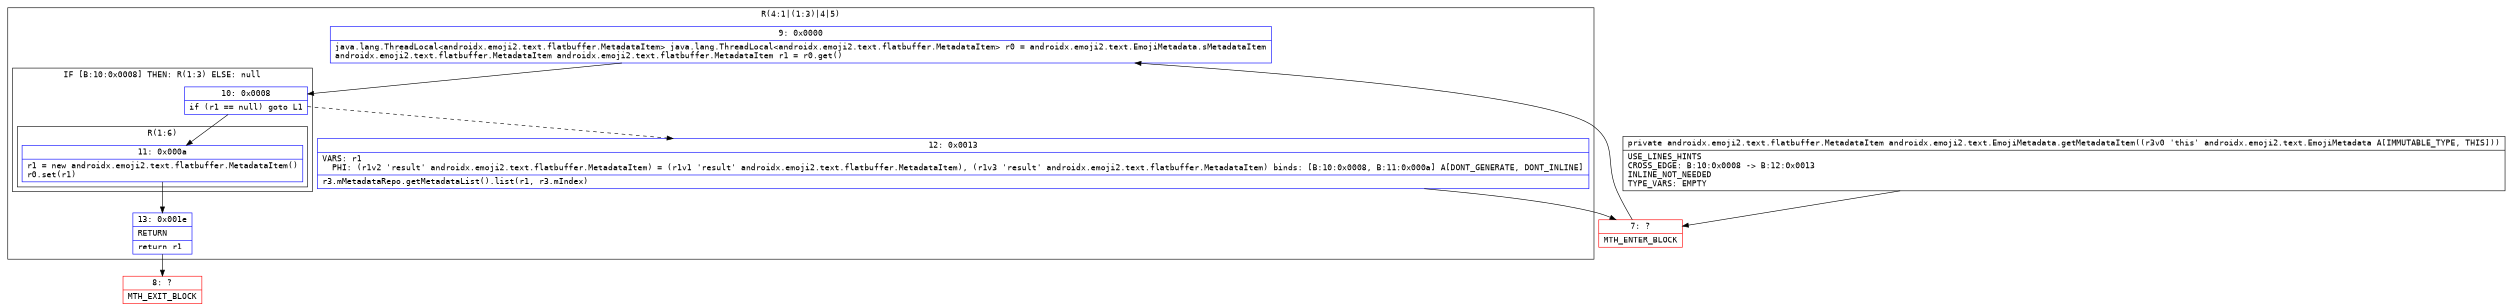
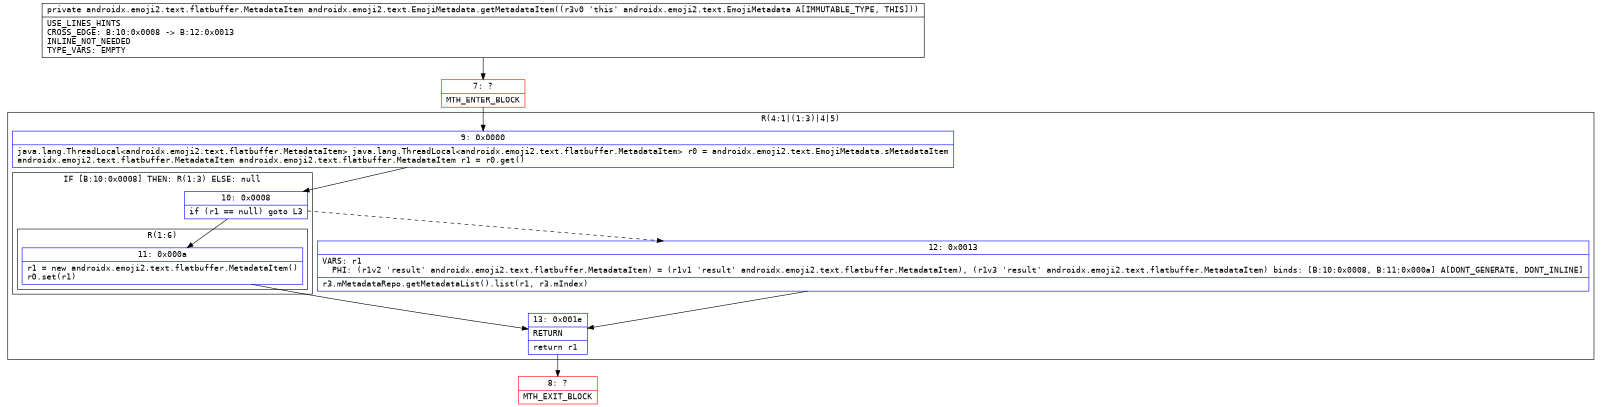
node "10: 0x0008": text "if (r1 == null) goto L1" -> "if (r1 == null) goto L3"
edge "12: 0x0013" -> "7: ?": now "12: 0x0013" -> "13: 0x001e"
